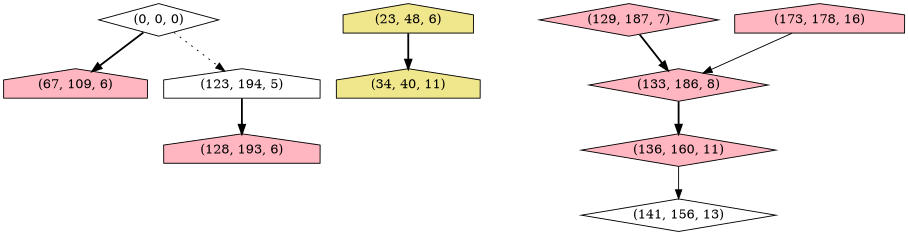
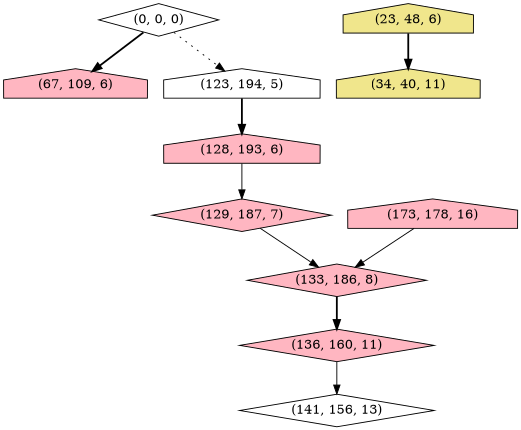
edge "(129, 187, 7)" -> "(133, 186, 8)": style bold -> solid
edge "(128, 193, 6)" -> "(129, 187, 7)": added
